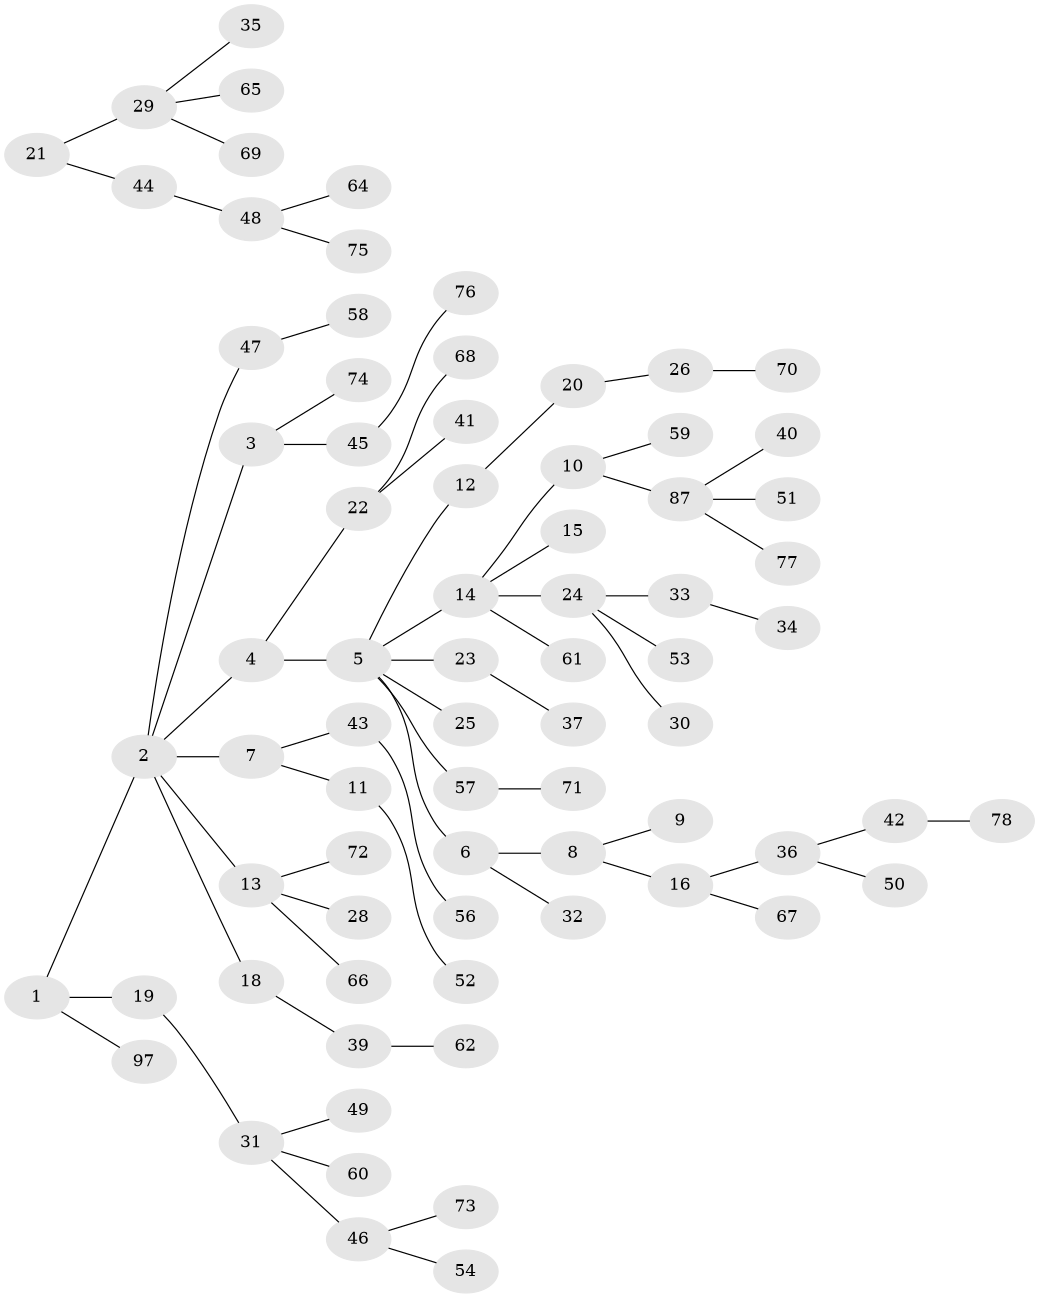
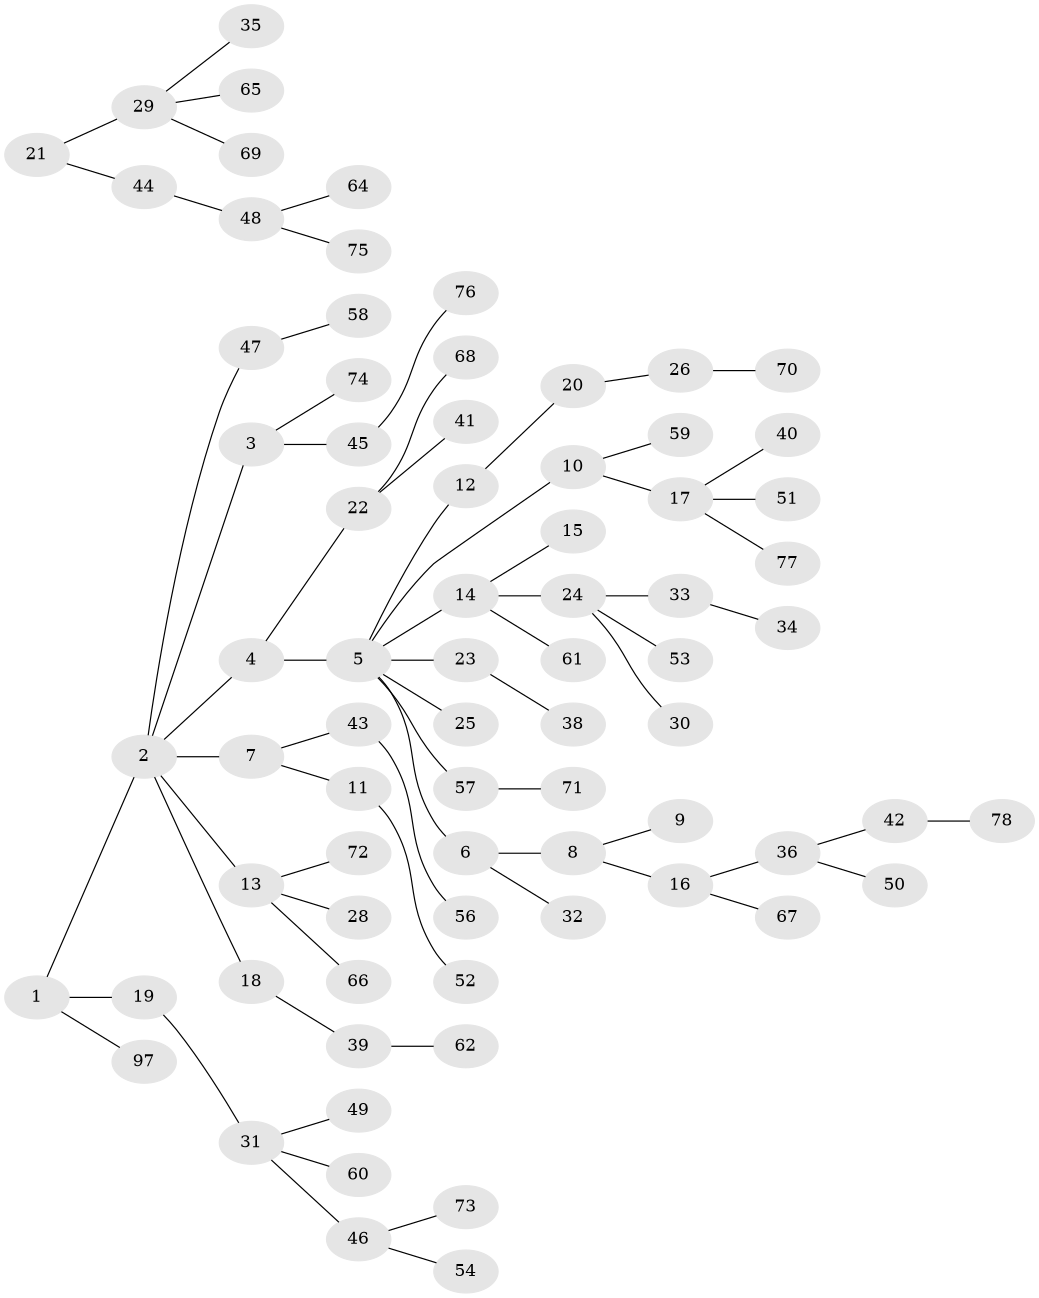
node "87": label "87" -> "17"
edge "10" -- "14": now "10" -- "5"
node "37": label "37" -> "38"
